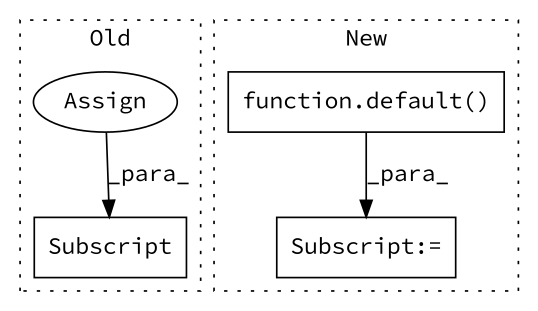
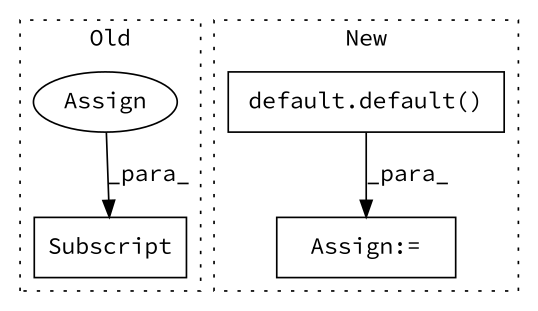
node "function.default()": label "function.default()" -> "default.default()"
node "Subscript:=": label "Subscript:=" -> "Assign:="
